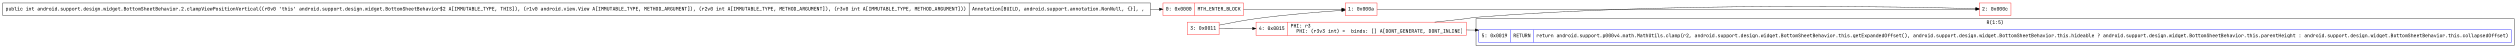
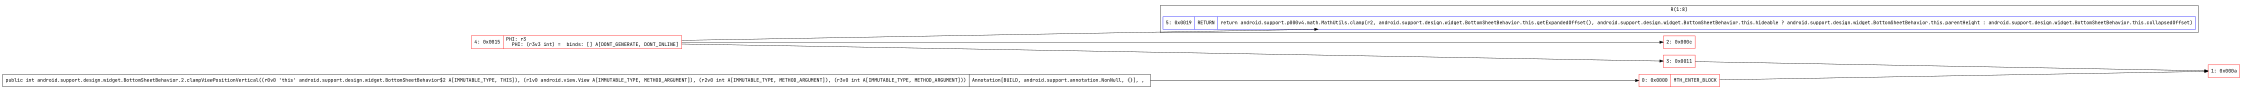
edge "1: 0x000a" -> "2: 0x000c": removed
cluster "R(1:5)": label "R(1:5)" -> "R(1:8)"
edge "3: 0x0011" -> "4: 0x0015": reversed
